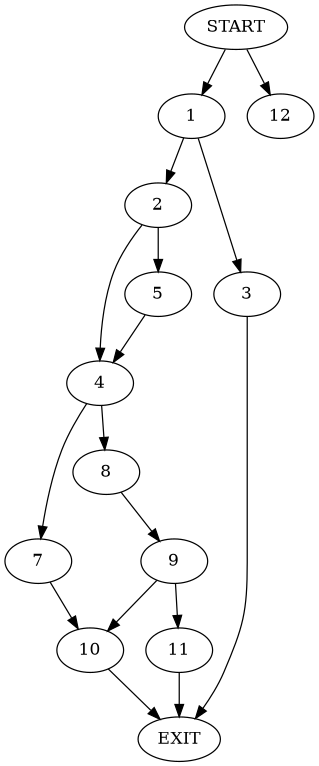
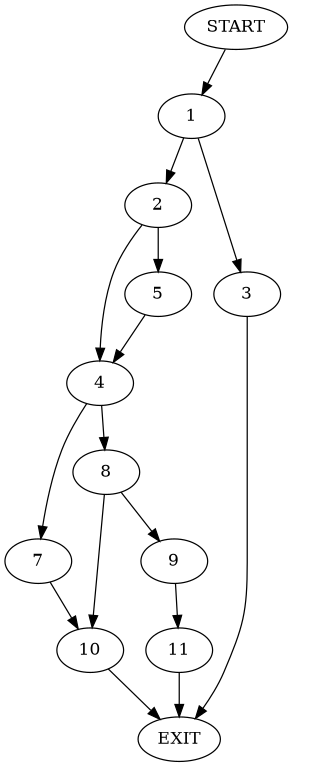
node "12": removed
edge "9" -> "10": now "8" -> "10"
